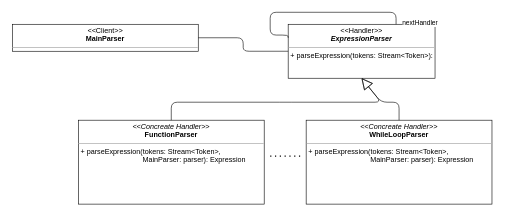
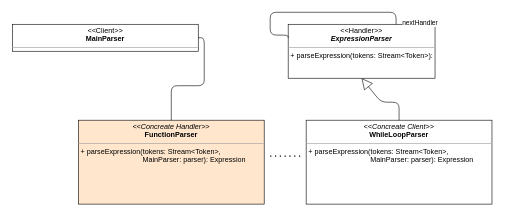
edge "<<Client>> MainParser + parse(tokens: Stream<Token>): Expression" -- "<<Handler>> ExpressionParser + parseExpression(tokens: Stream<Token>): Expression": now "<<Client>> MainParser + parse(tokens: Stream<Token>): Expression" -- "<<Concreate Handler>> FunctionParser + parseExpression(tokens: Stream<Token>, MainParser: parser): Expression"
edge "<<Concreate Handler>> FunctionParser + parseExpression(tokens: Stream<Token>, MainParser: parser): Expression" -> "<<Handler>> ExpressionParser + parseExpression(tokens: Stream<Token>): Expression": removed
node "<<Concreate Handler>> WhileLoopParser + parseExpression(tokens: Stream<Token>, MainParser: parser): Expression": label "<<Concreate Handler>> WhileLoopParser + parseExpression(tokens: Stream<Token>, MainParser: parser): Expression" -> "<<Concreate Client>> WhileLoopParser + parseExpression(tokens: Stream<Token>, MainParser: parser): Expression"
node "<<Concreate Handler>> FunctionParser + parseExpression(tokens: Stream<Token>, MainParser: parser): Expression": fillcolor #ffffff -> #ffe6cc
